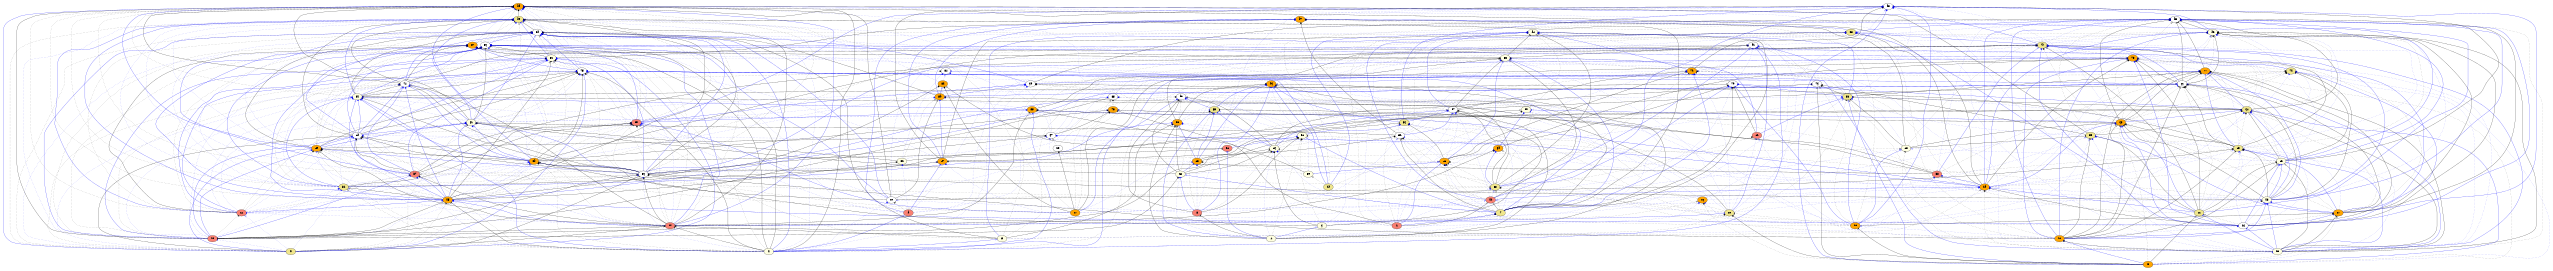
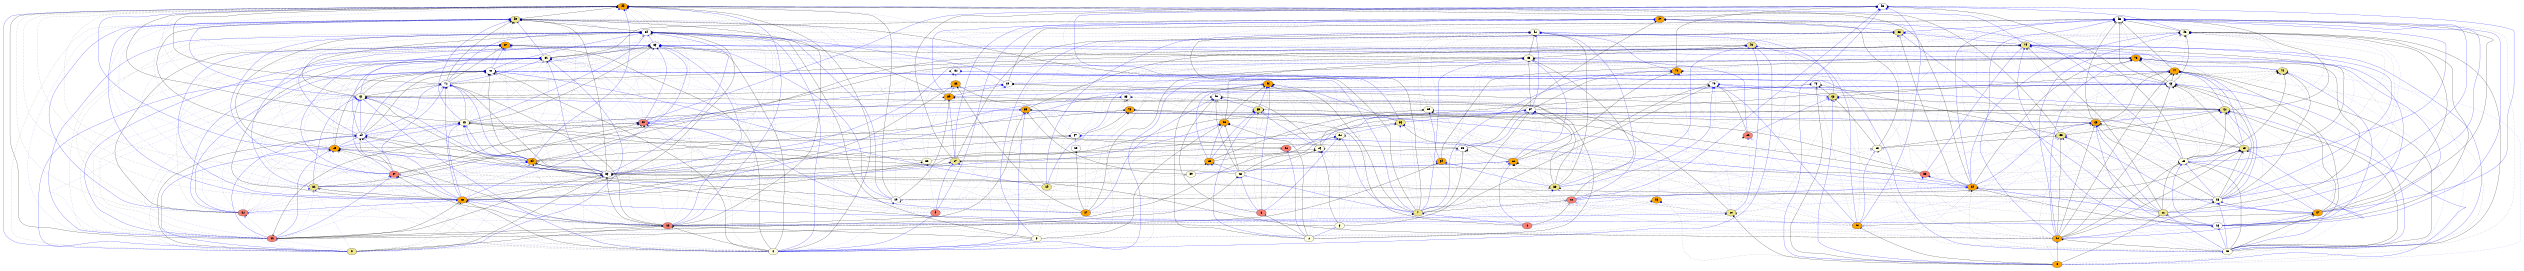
node "91": fillcolor white -> khaki
edge "44" -> "69": now "44" -> "80"
node "47": fillcolor orange -> khaki
edge "8" -> "54": color black -> blue
